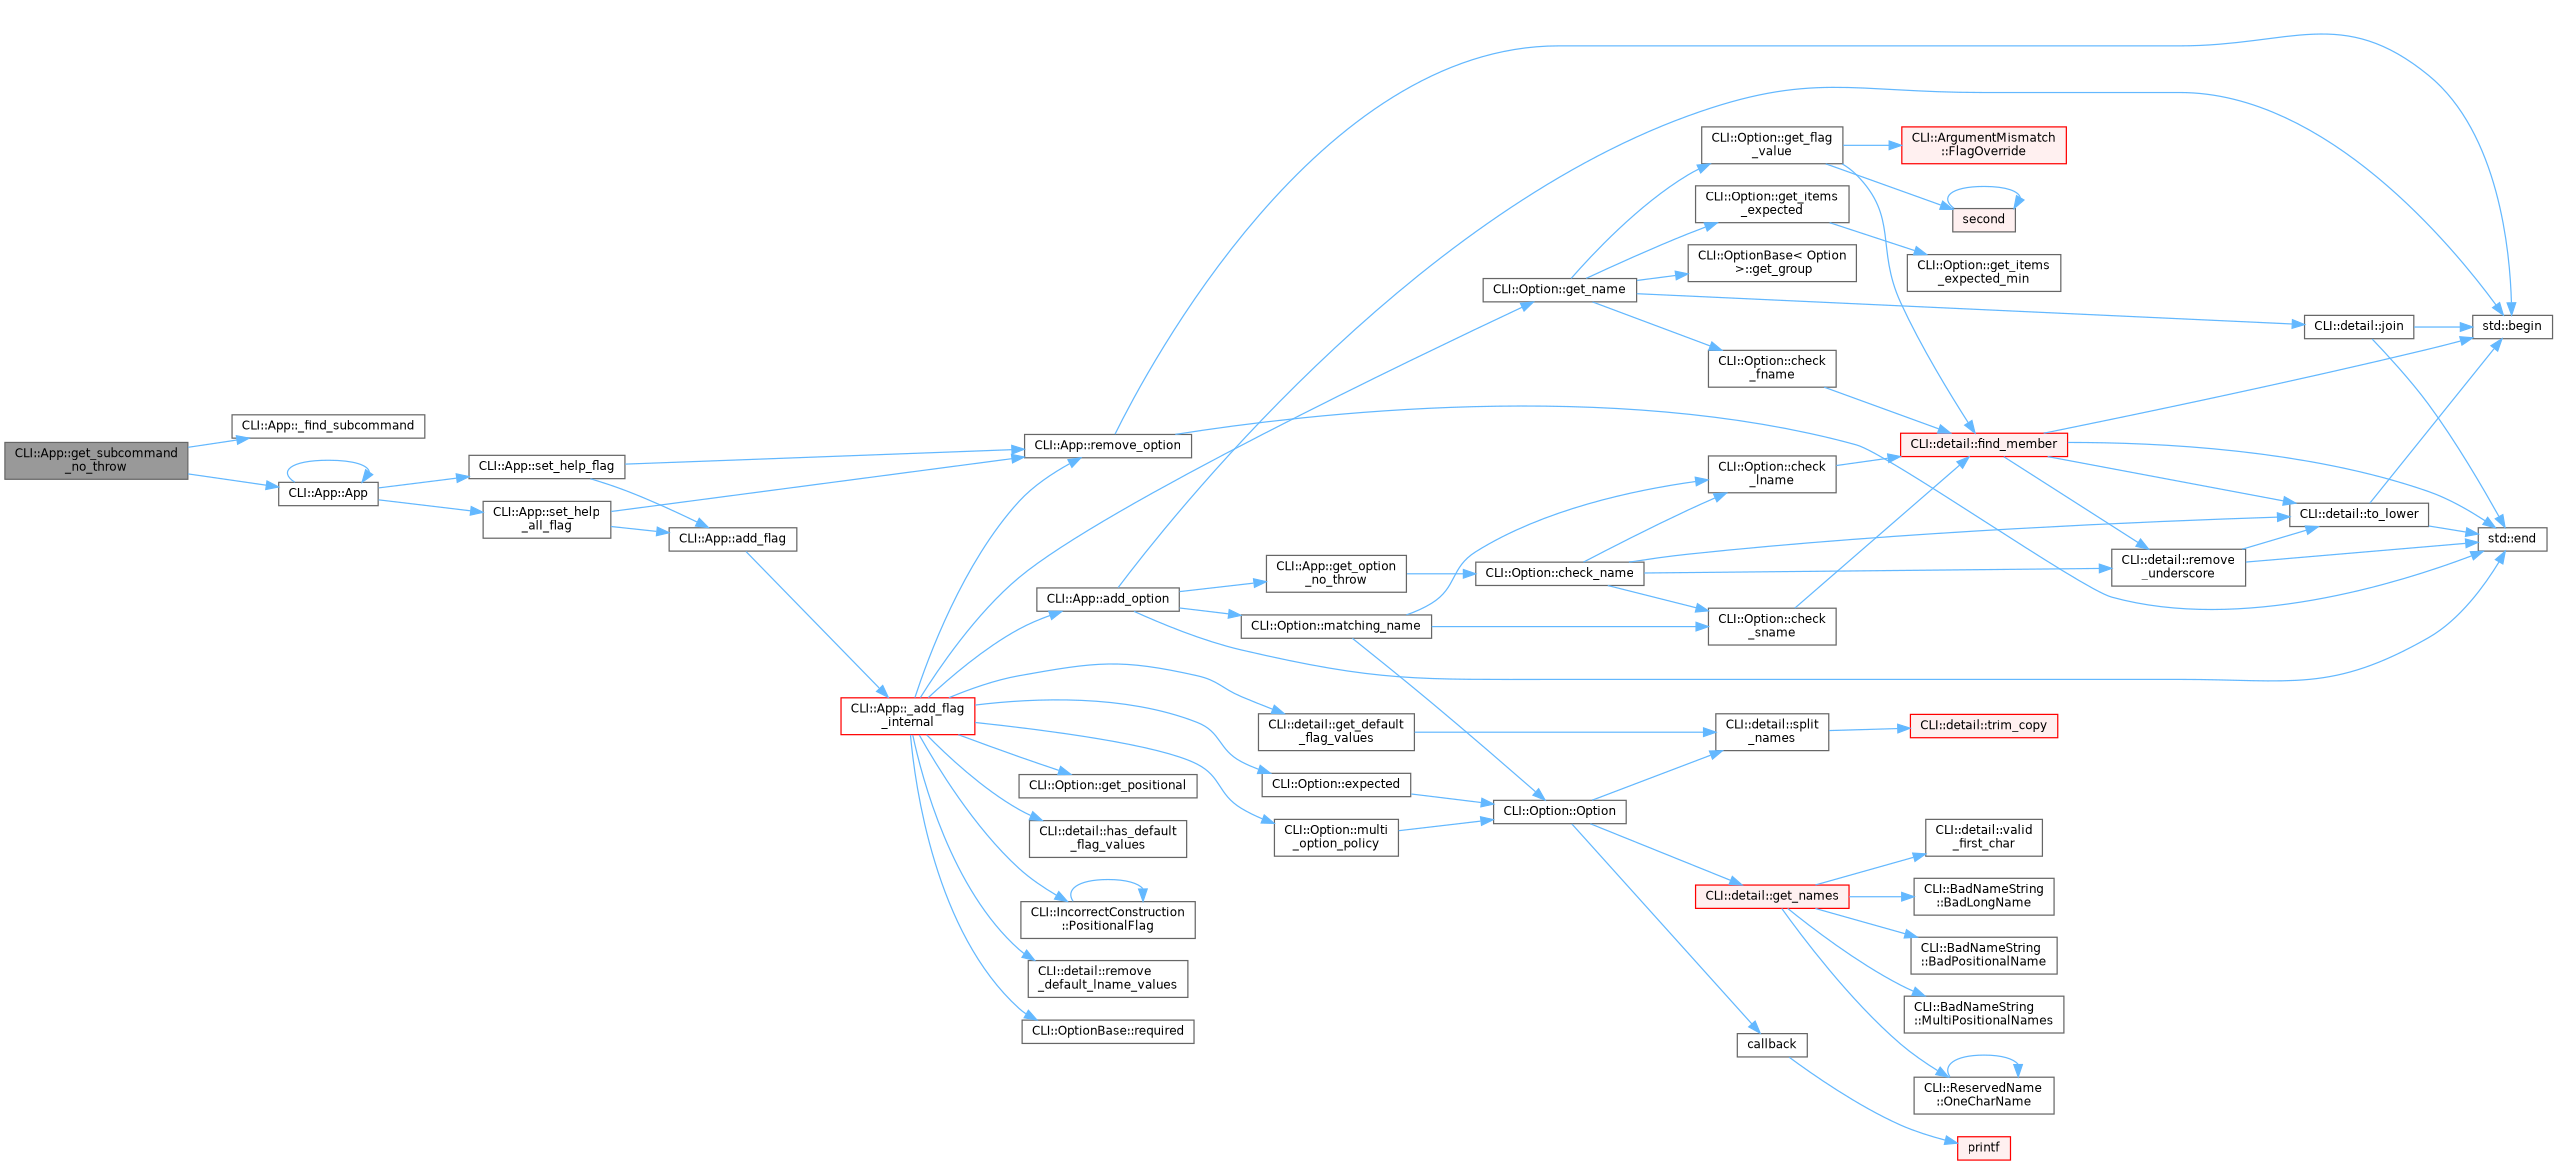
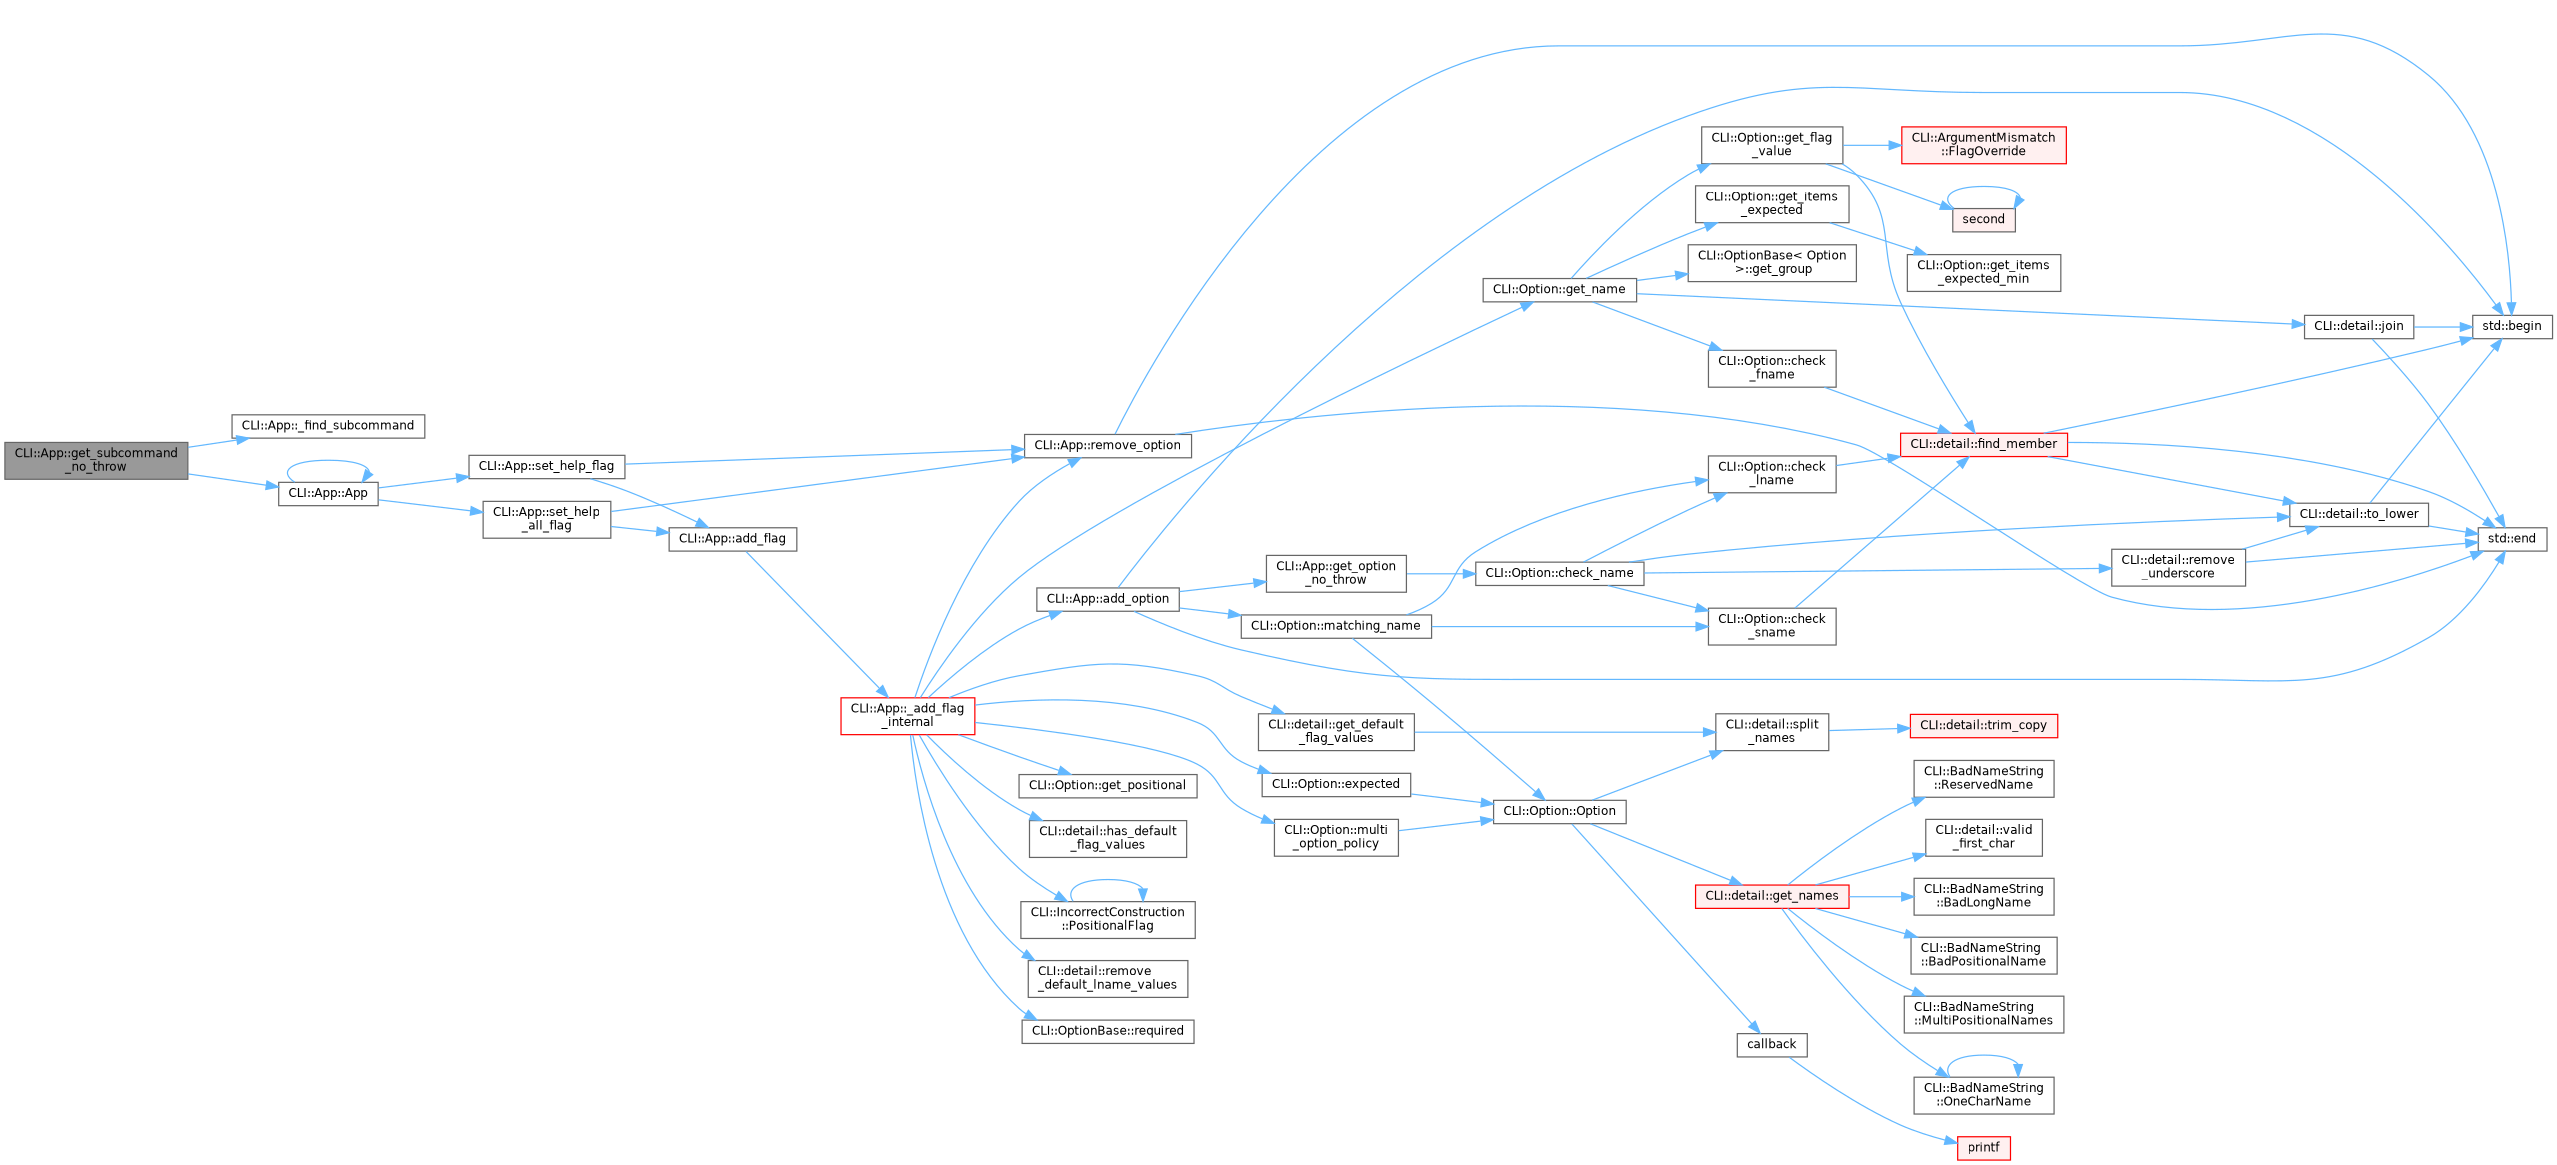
edge "CLI::detail::find_member" -> "CLI::detail::remove _underscore": removed
node "CLI::BadNameString ::ReservedName": added
node "CLI::ReservedName ::OneCharName": label "CLI::ReservedName ::OneCharName" -> "CLI::BadNameString ::OneCharName"
